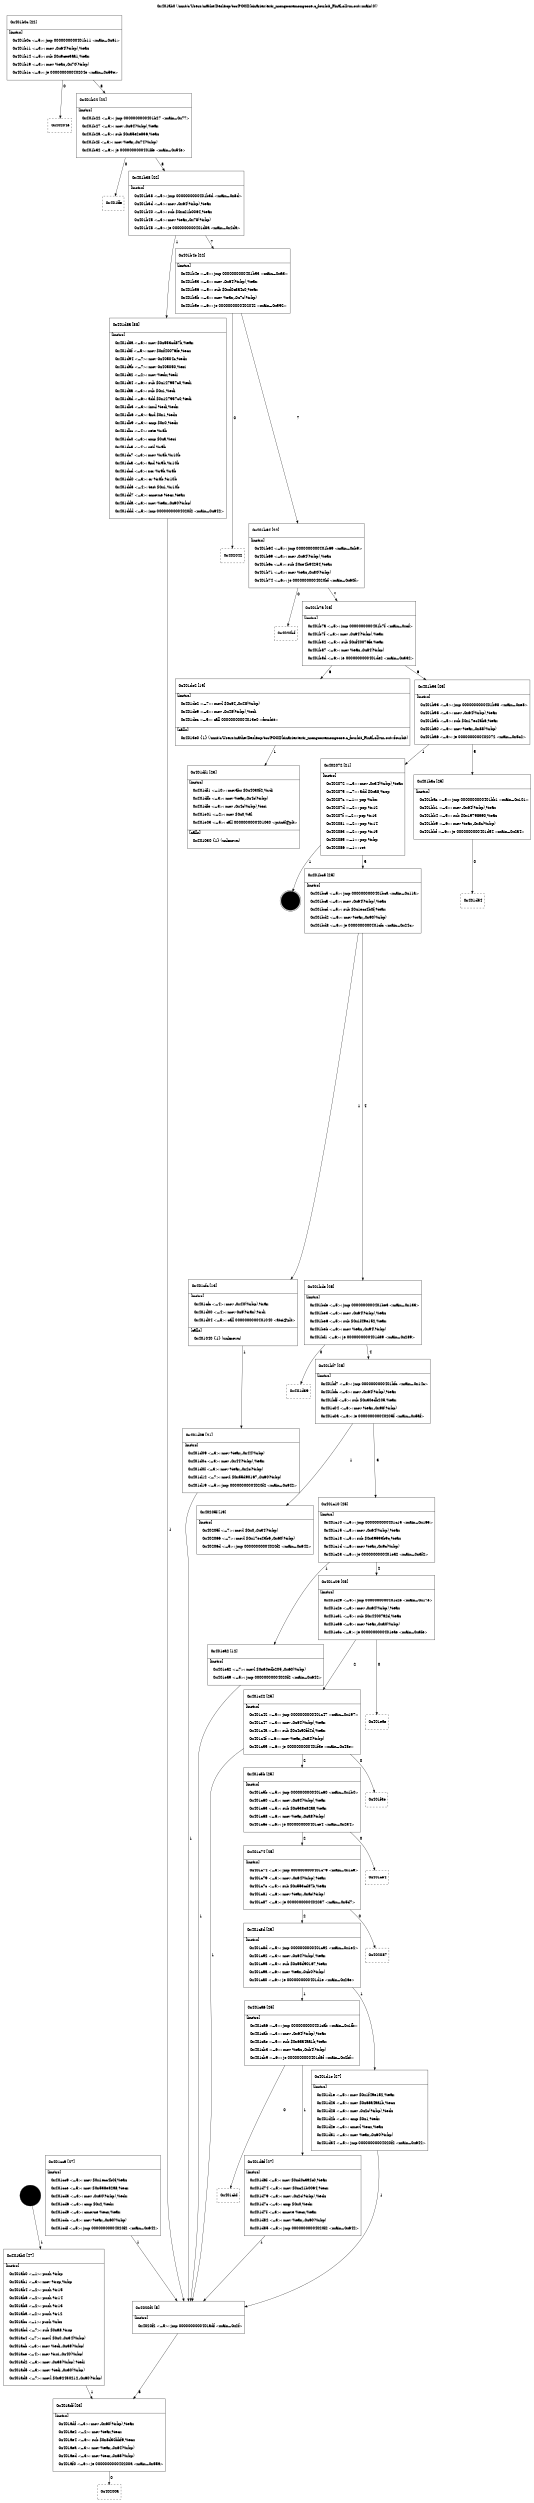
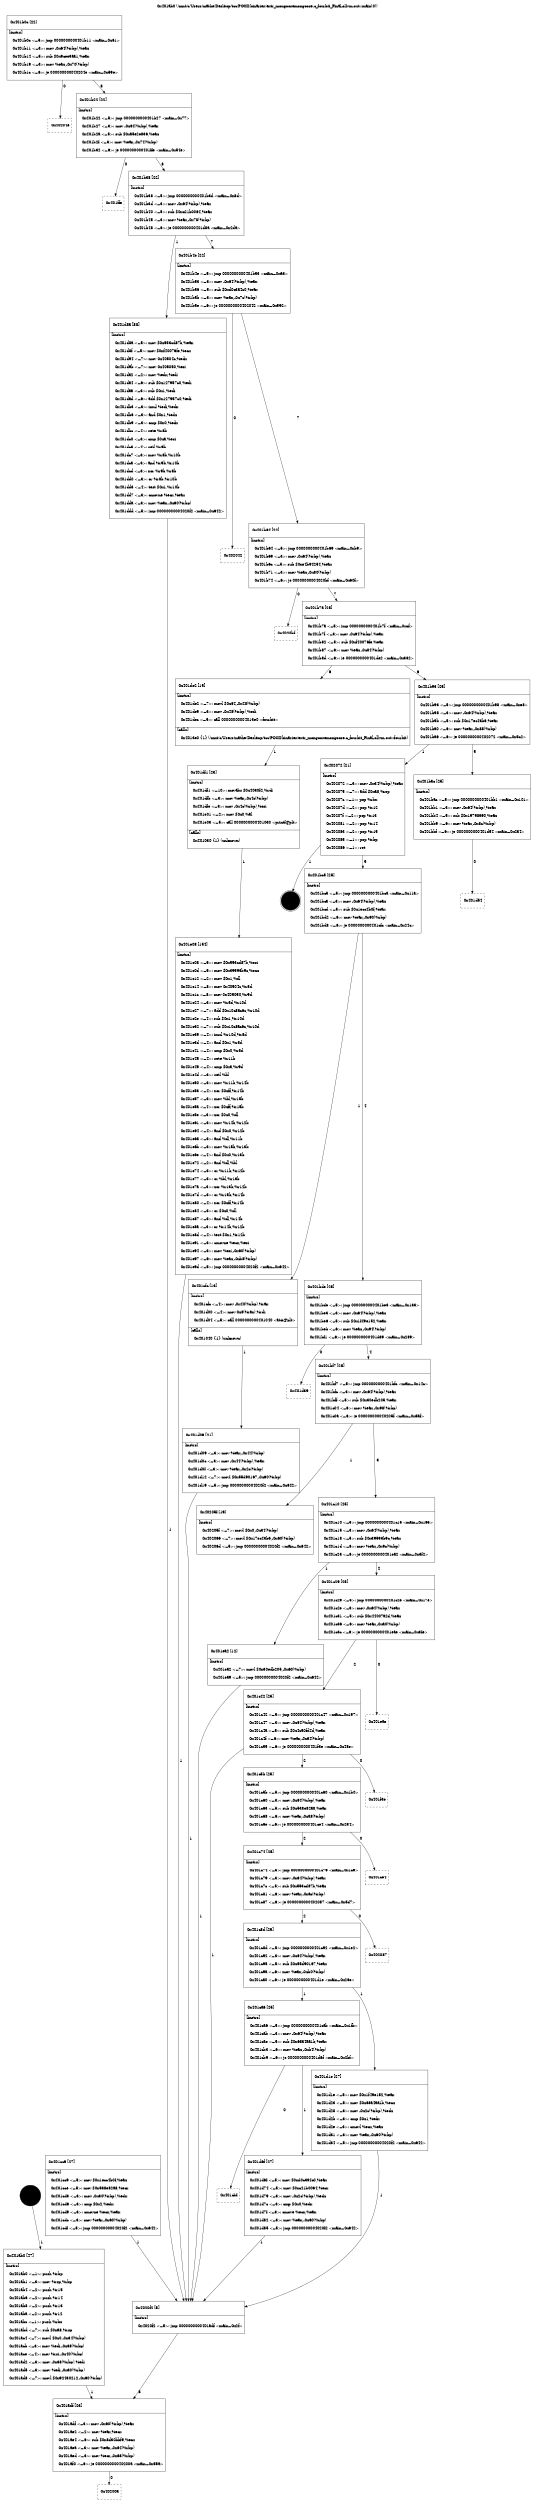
node "0x401e08 [154]": added
